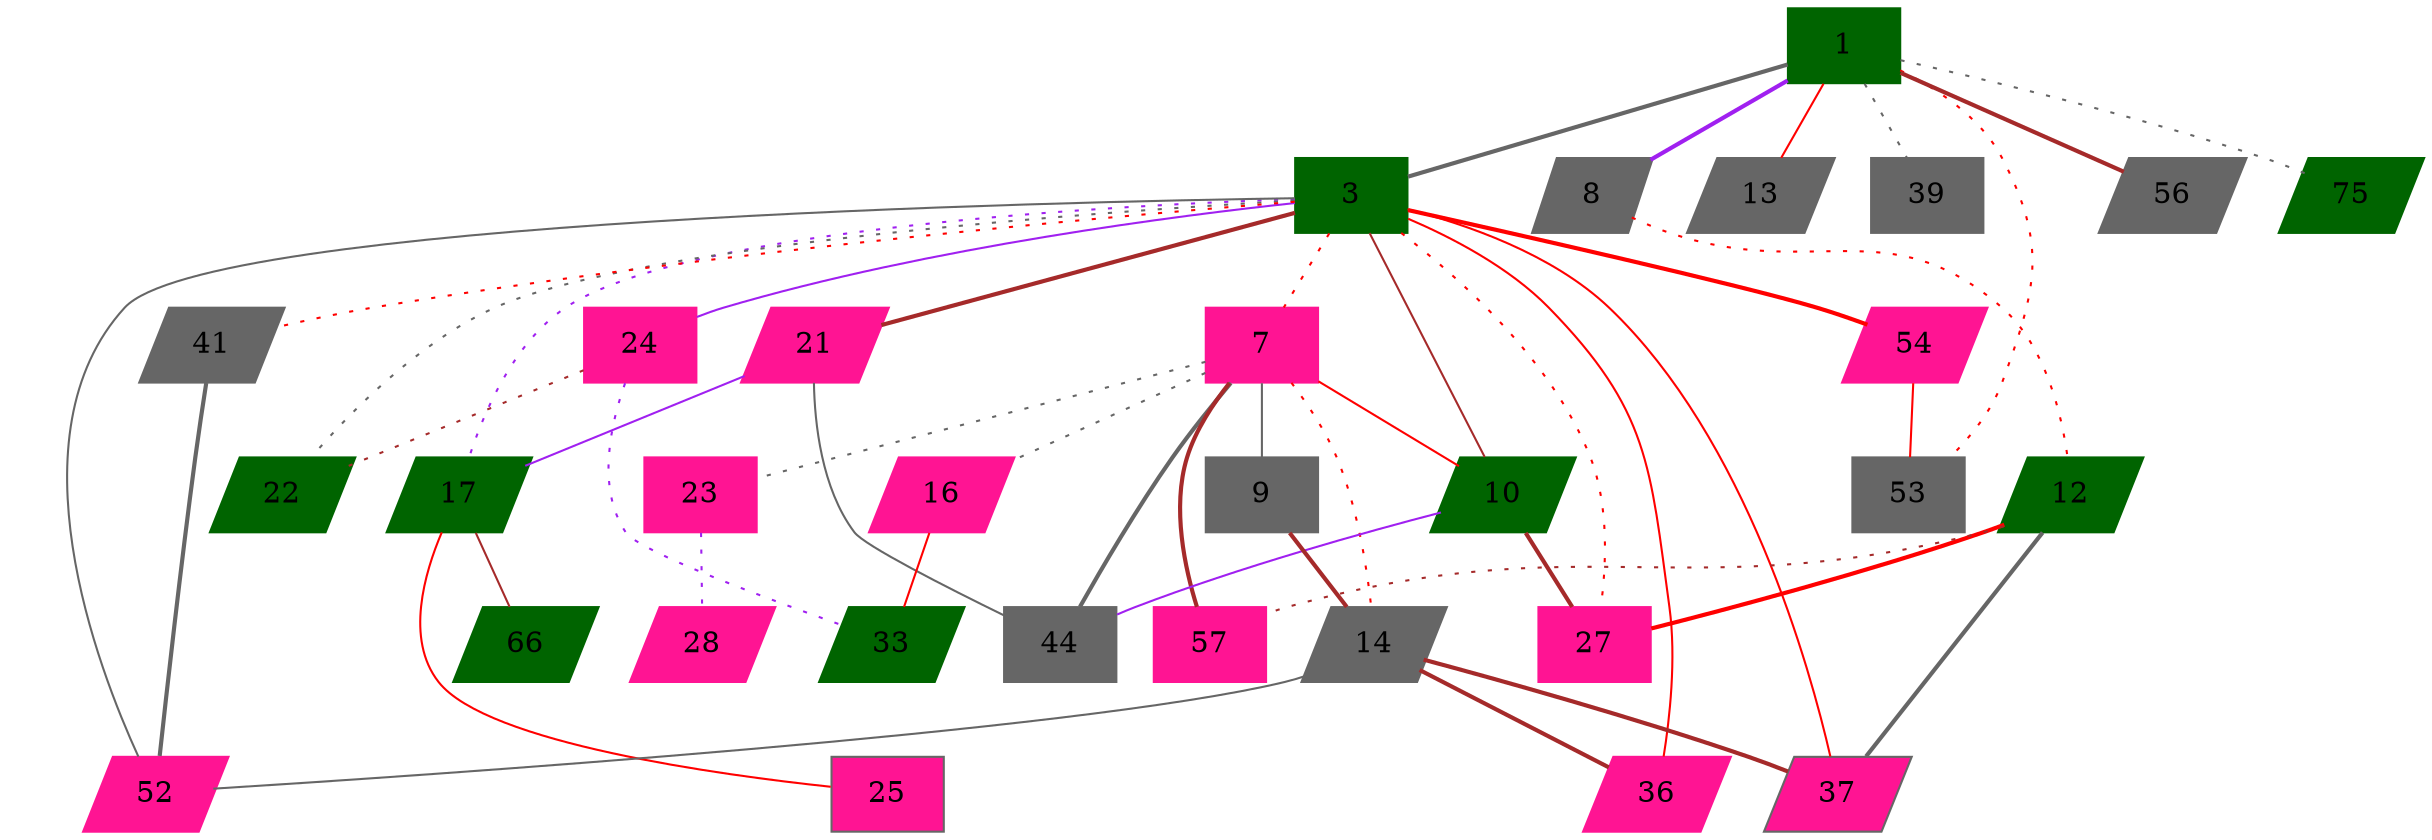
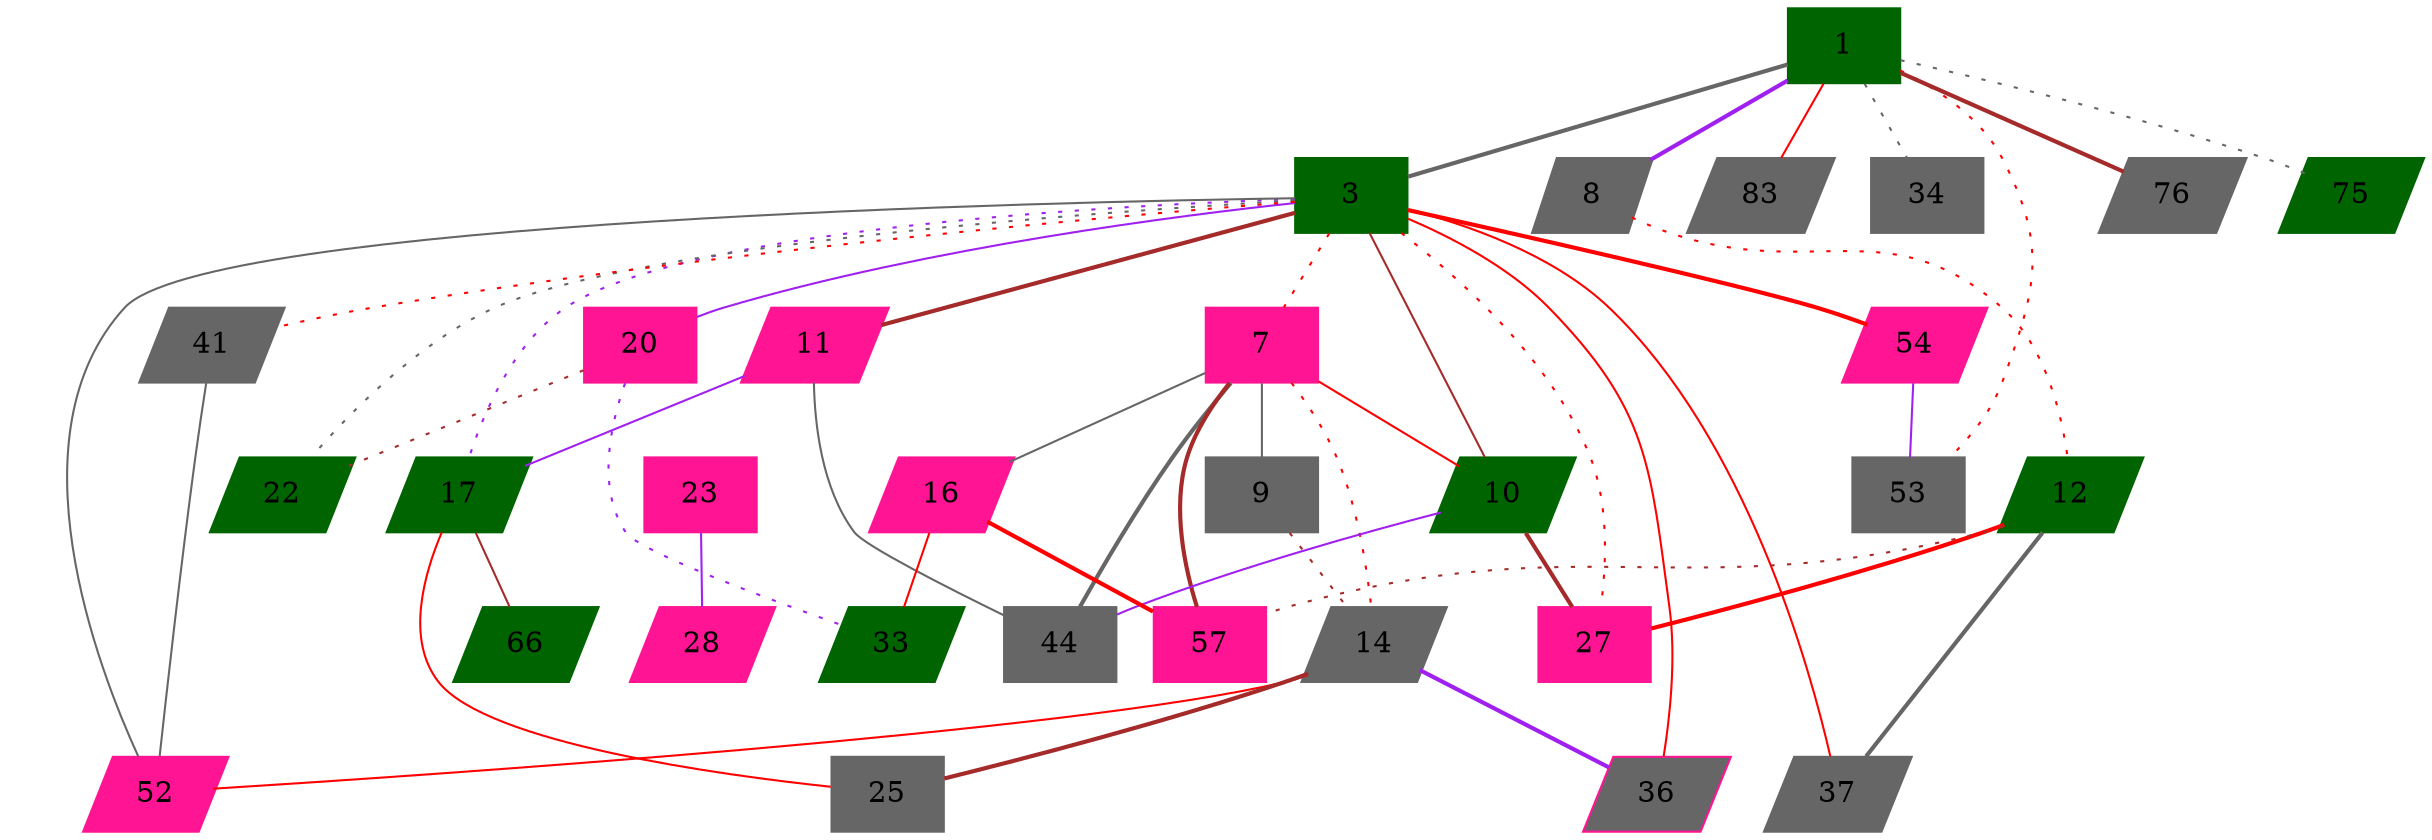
node "13": label "13" -> "83"
node "39": label "39" -> "34"
node "56": label "56" -> "76"
node "24": label "24" -> "20"
node "21": label "21" -> "11"
edge "7" -- "16": style dotted -> solid
edge "7" -- "23": removed
edge "54" -- "53": color red -> purple
edge "23" -- "28": style dotted -> solid
edge "16" -- "57": added
edge "41" -- "52": style bold -> solid
edge "9" -- "14": style bold -> dotted
edge "14" -- "37": now "14" -- "25"
edge "14" -- "36": color brown -> purple
edge "14" -- "52": color gray40 -> red
node "25": fillcolor deeppink -> gray40
node "36": fillcolor deeppink -> gray40
node "37": fillcolor deeppink -> gray40
